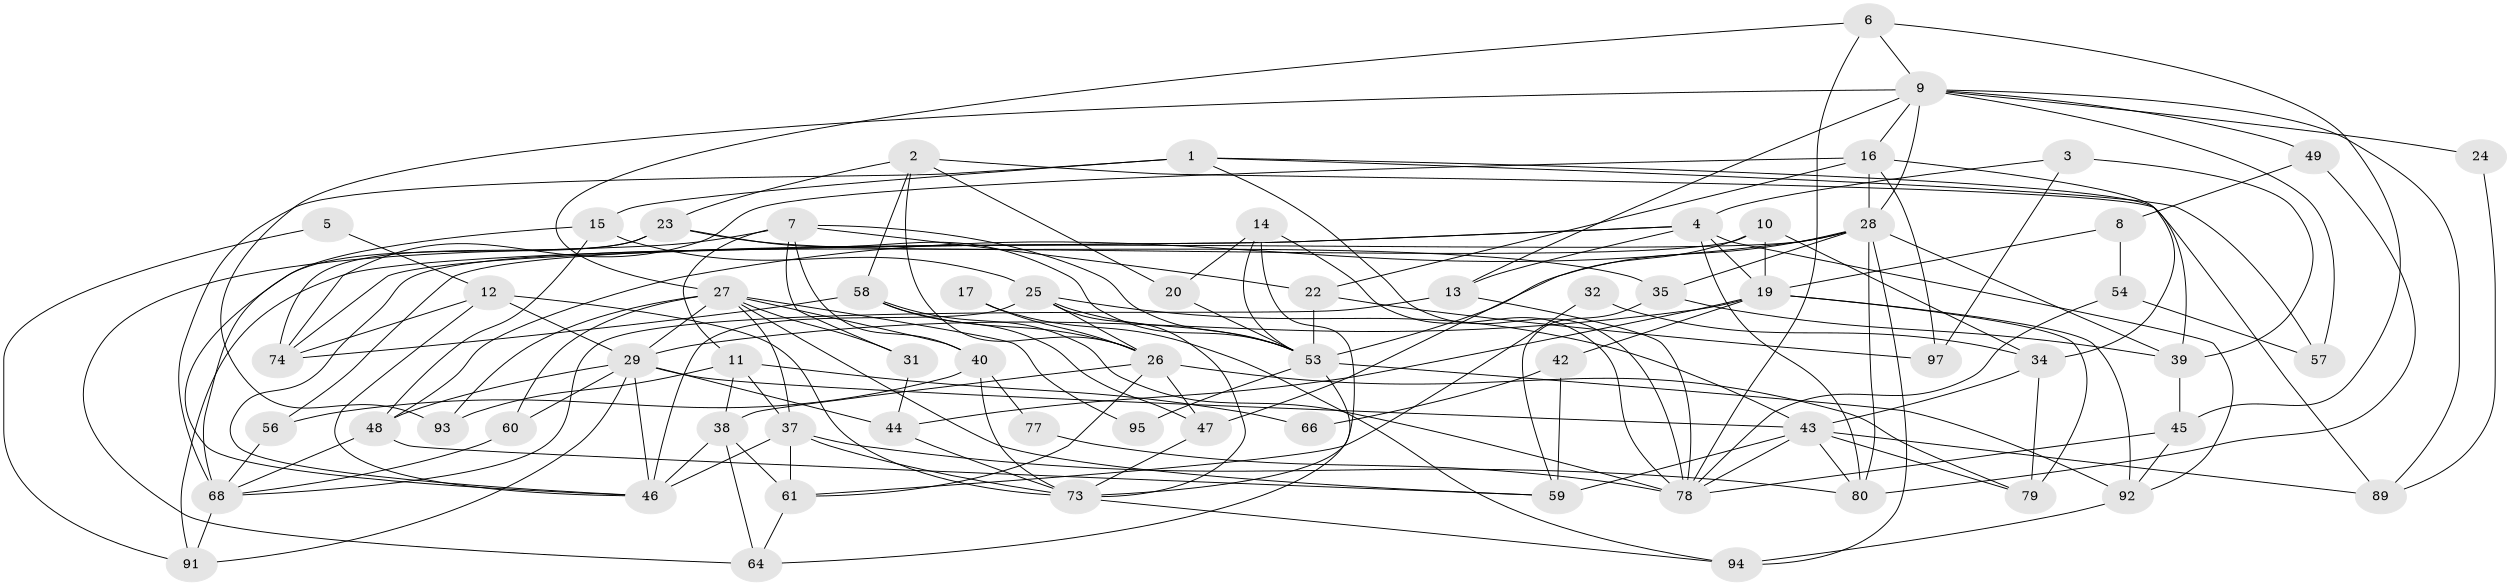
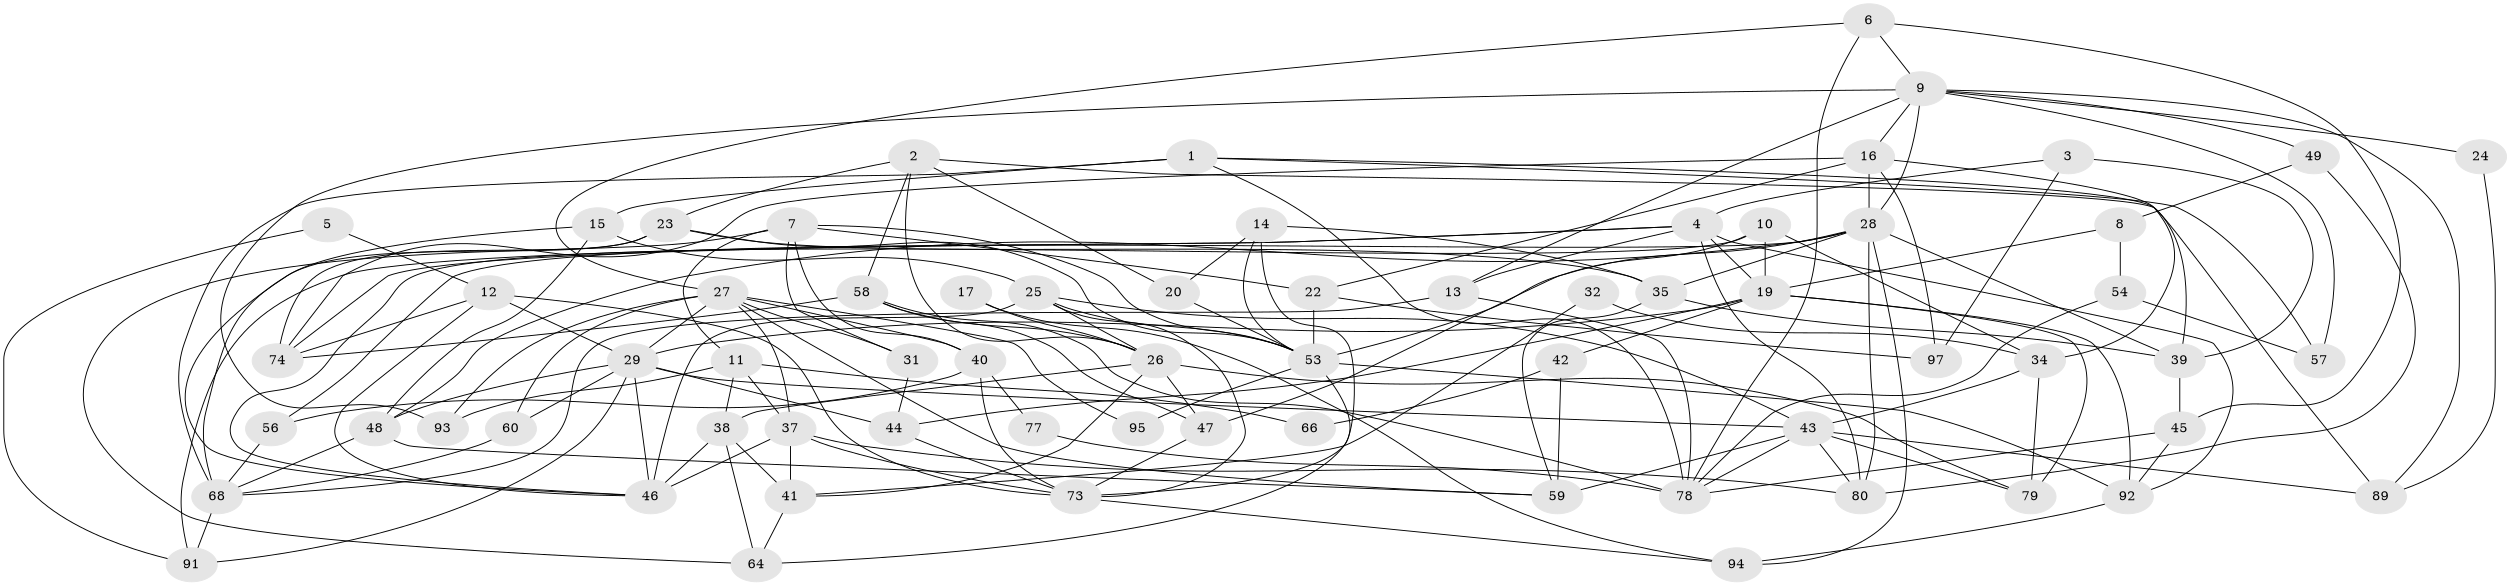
edge "14" -- "78": now "14" -- "35"
node "61": label "61" -> "41"
